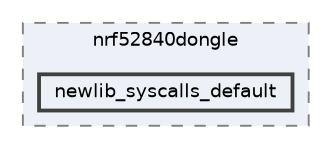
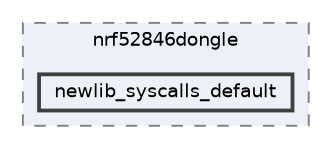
cluster "nrf52840dongle": label "nrf52840dongle" -> "nrf52846dongle"
